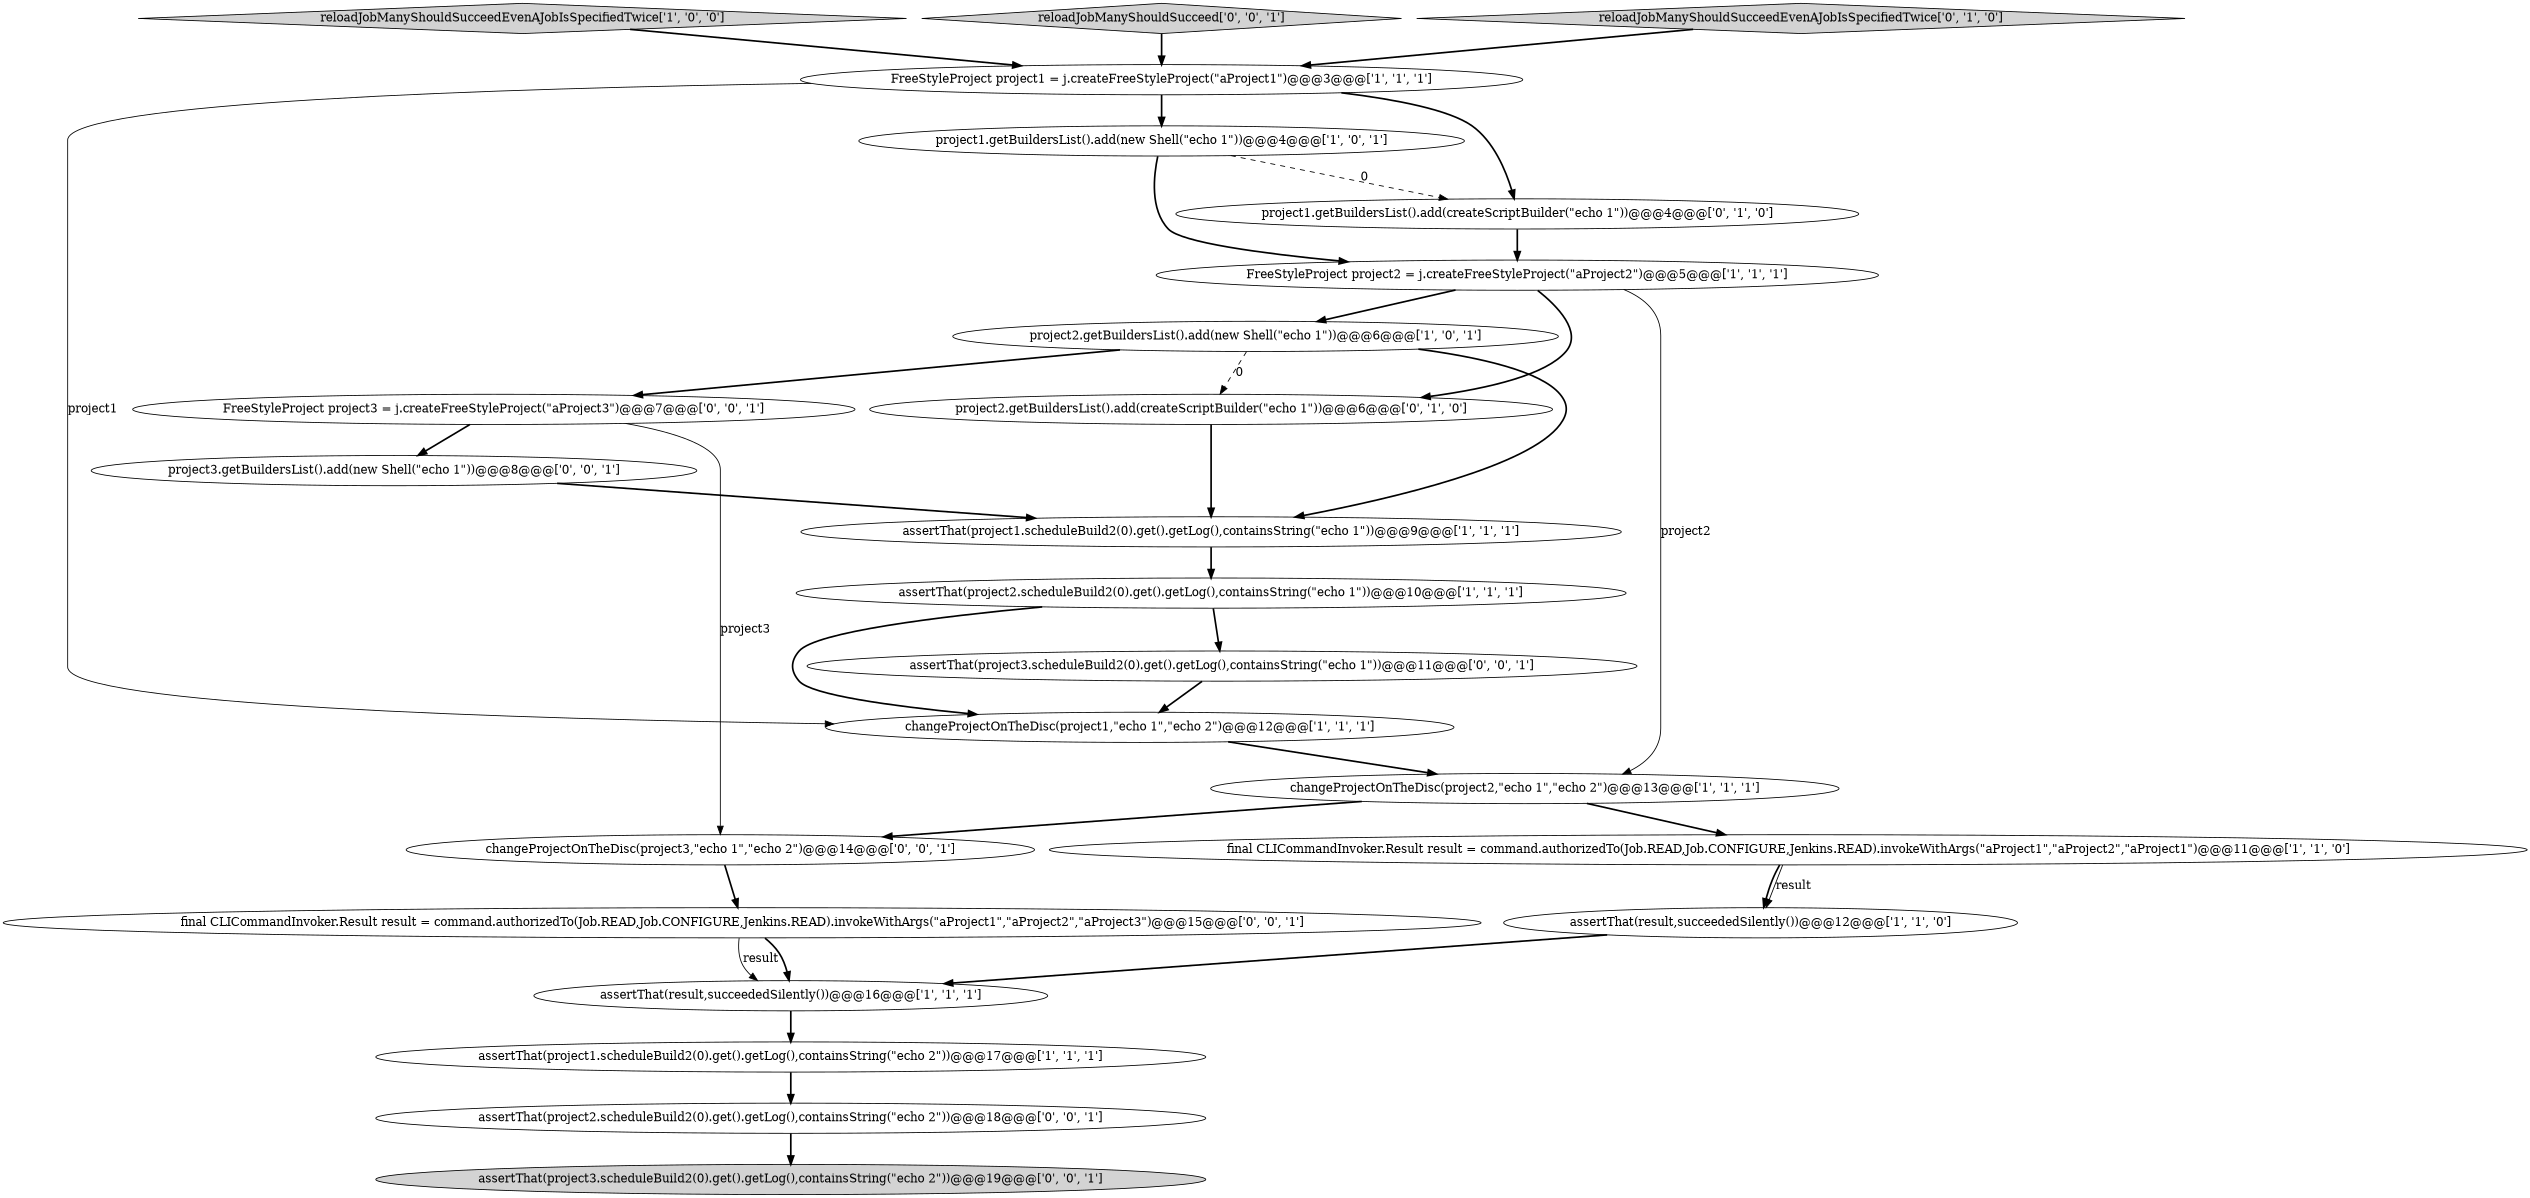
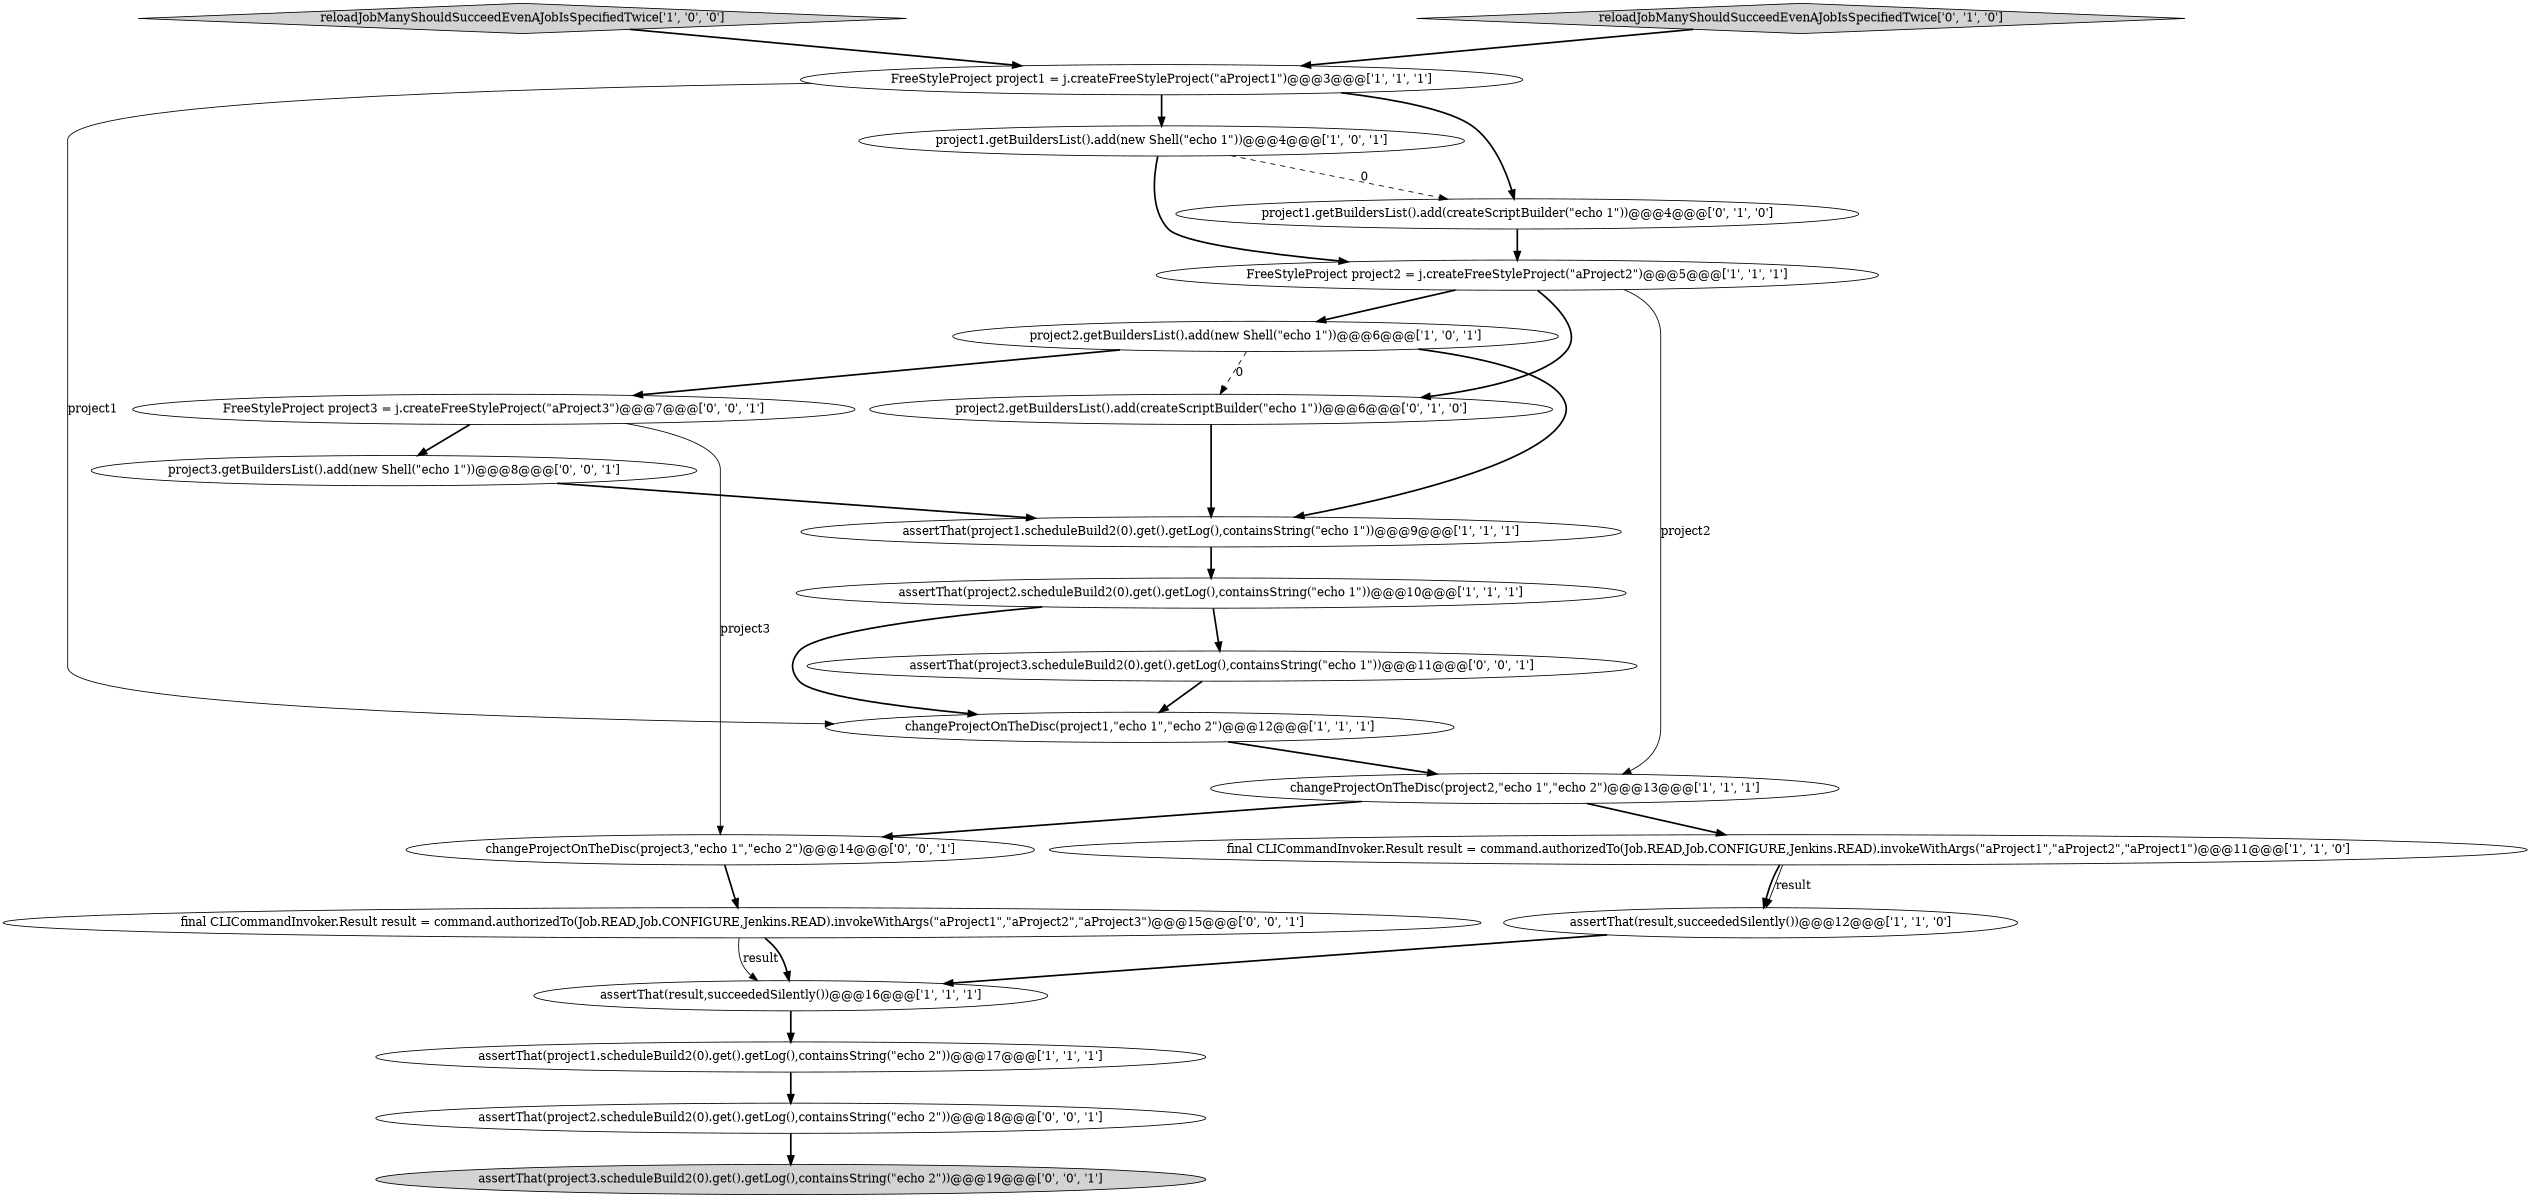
node "reloadJobManyShouldSucceed['0', '0', '1']": removed
